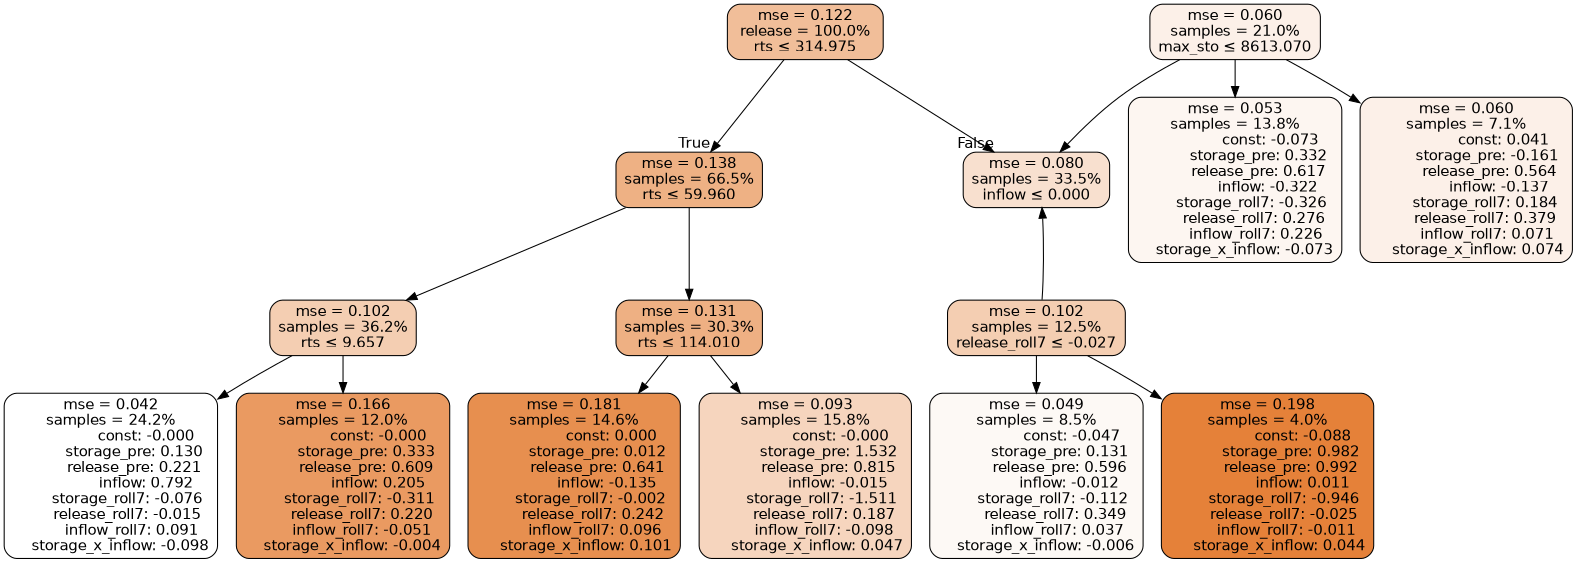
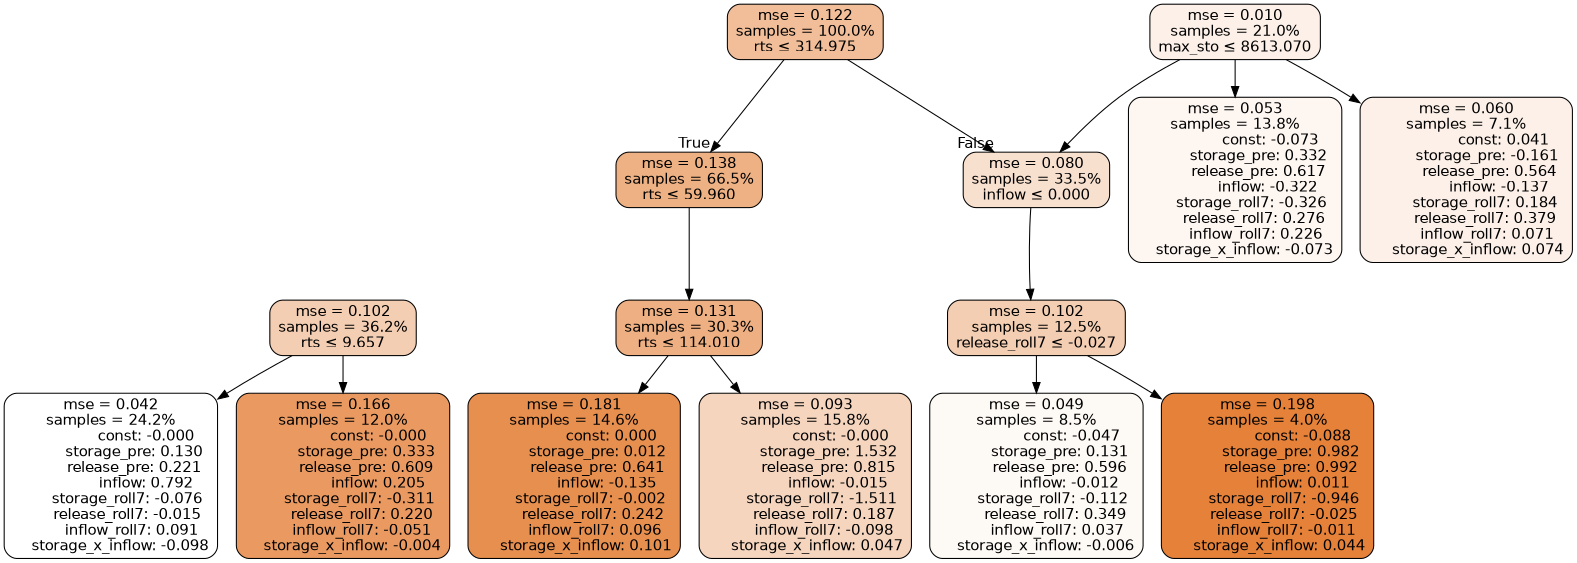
node "mse = 0.122 release = 100.0% rts ≤ 314.975": label "mse = 0.122 release = 100.0% rts ≤ 314.975" -> "mse = 0.122 samples = 100.0% rts ≤ 314.975"
node "mse = 0.060 samples = 21.0% max_sto ≤ 8613.070": label "mse = 0.060 samples = 21.0% max_sto ≤ 8613.070" -> "mse = 0.010 samples = 21.0% max_sto ≤ 8613.070"
edge "mse = 0.138 samples = 66.5% rts ≤ 59.960" -> "mse = 0.102 samples = 36.2% rts ≤ 9.657": removed
edge "mse = 0.102 samples = 12.5% release_roll7 ≤ -0.027" -> "mse = 0.080 samples = 33.5% inflow ≤ 0.000": reversed
